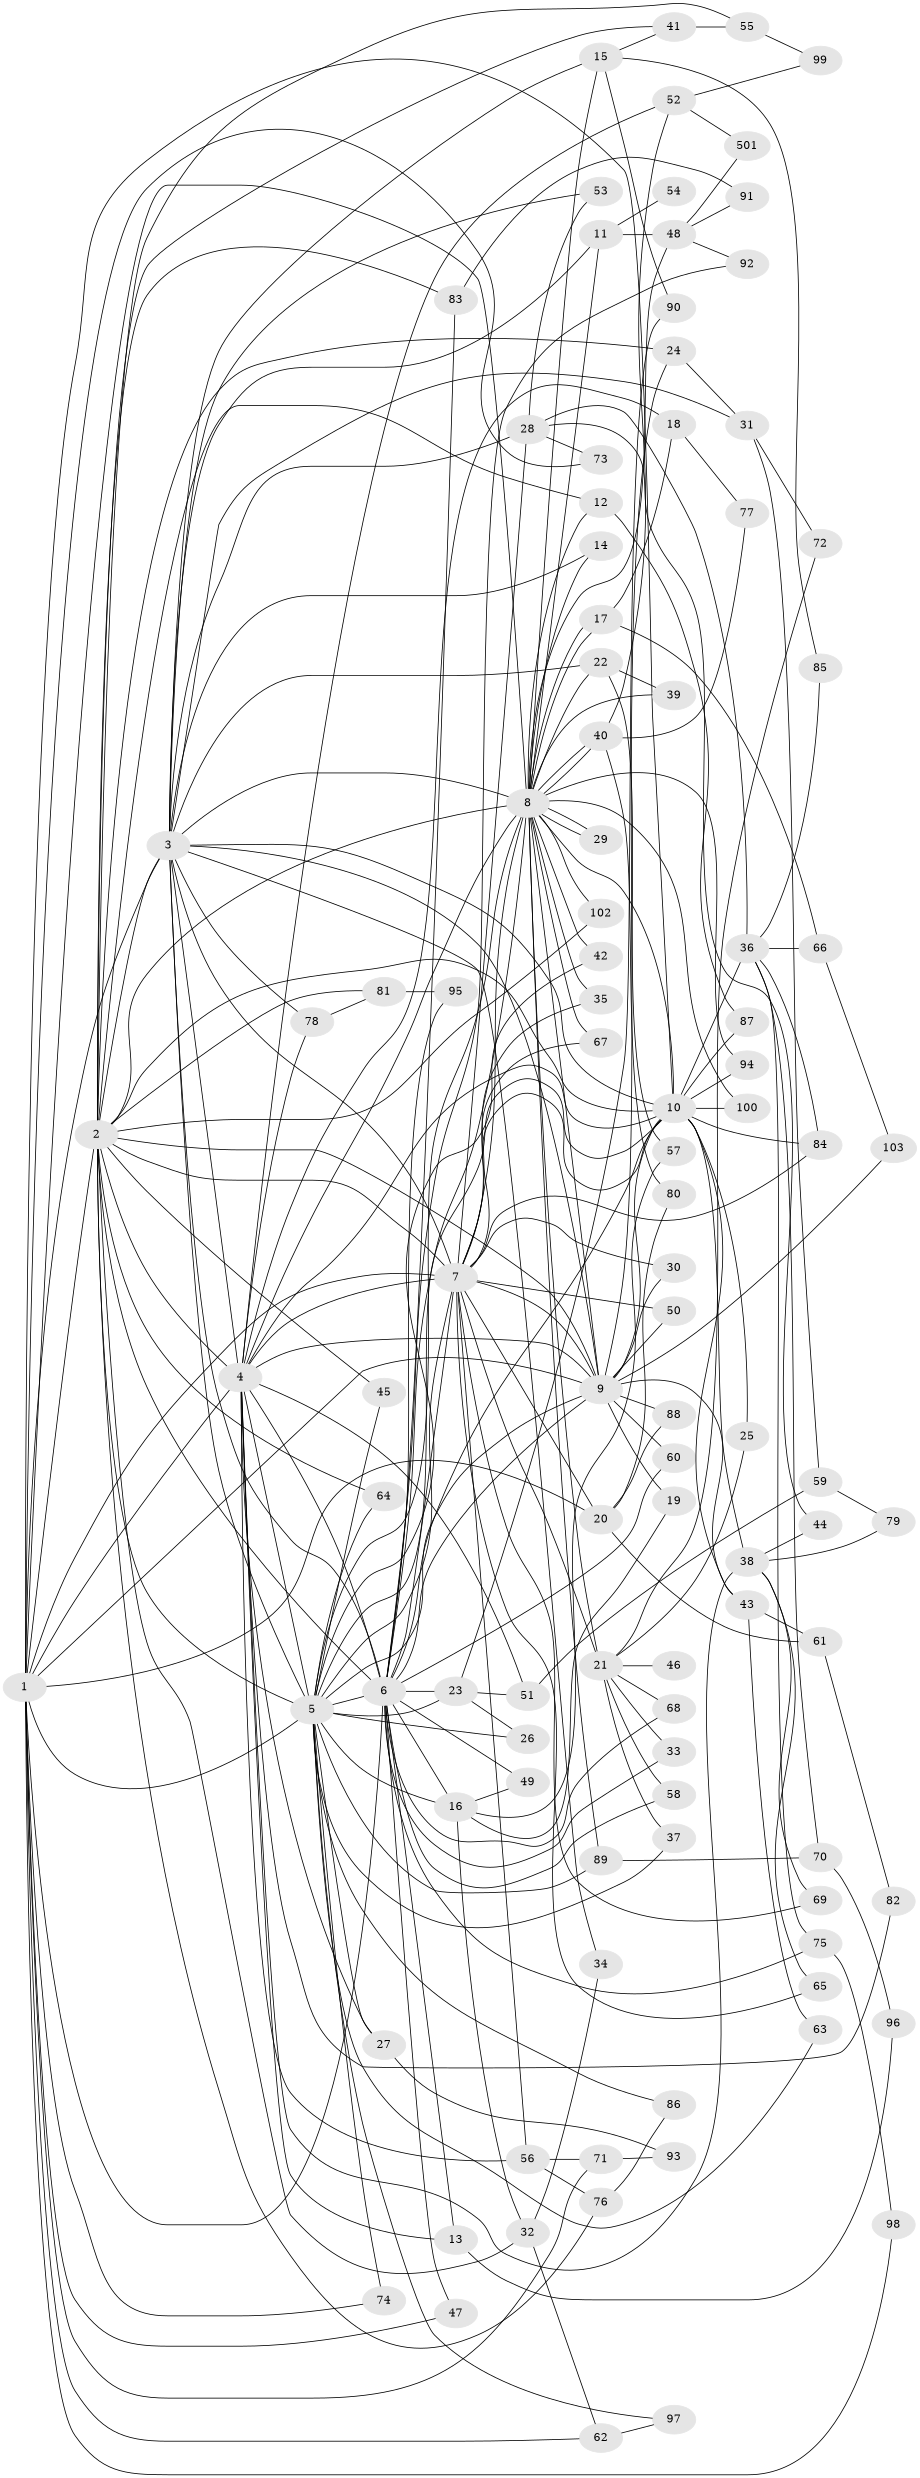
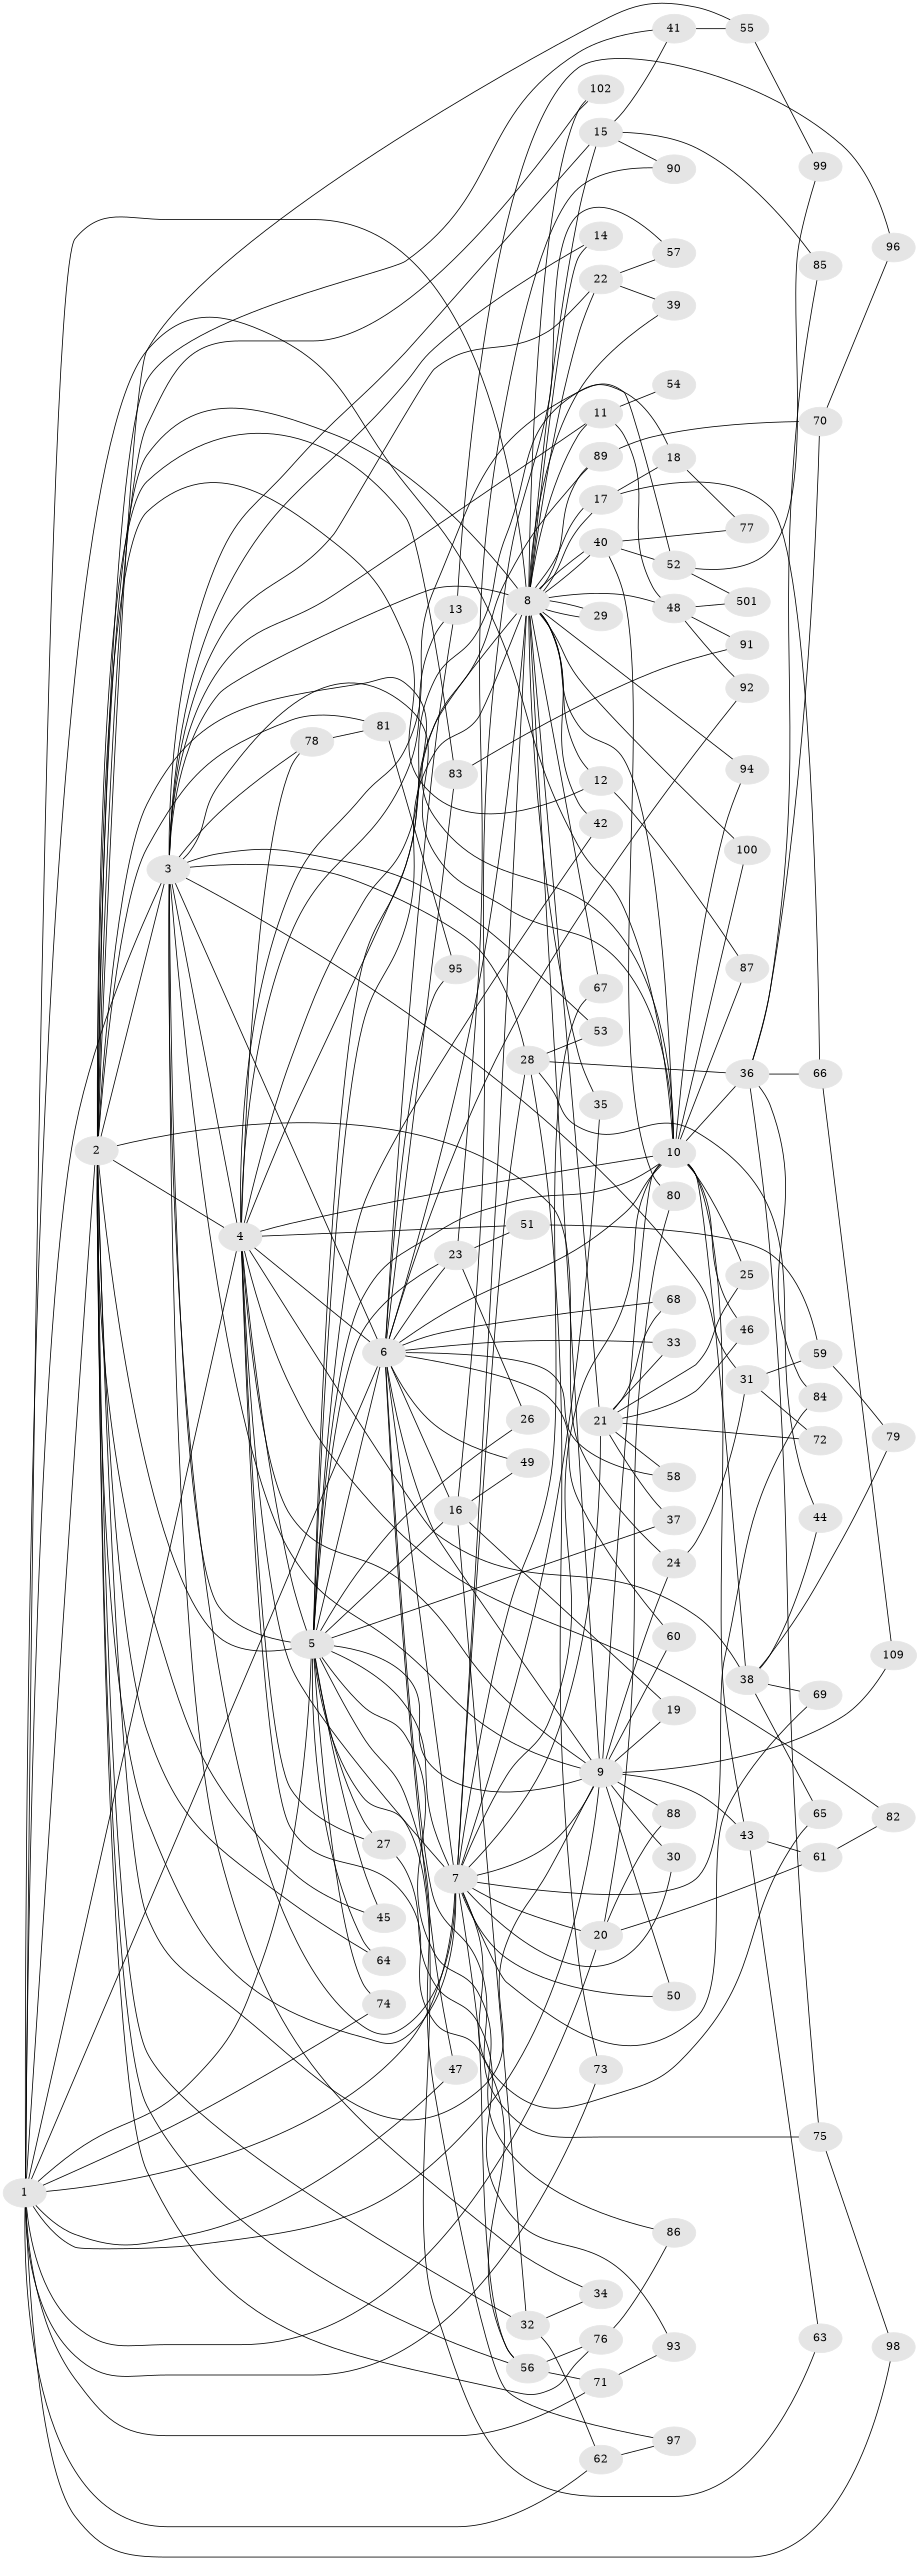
edge "10" -- "84": now "10" -- "46"
node "103": label "103" -> "109"
edge "2" -- "6": now "2" -- "56"
